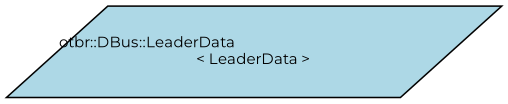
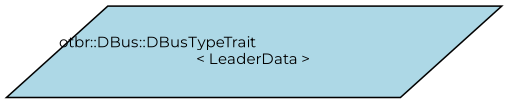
node "otbr::DBus::LeaderData < LeaderData >": label "otbr::DBus::LeaderData < LeaderData >" -> "otbr::DBus::DBusTypeTrait < LeaderData >"
